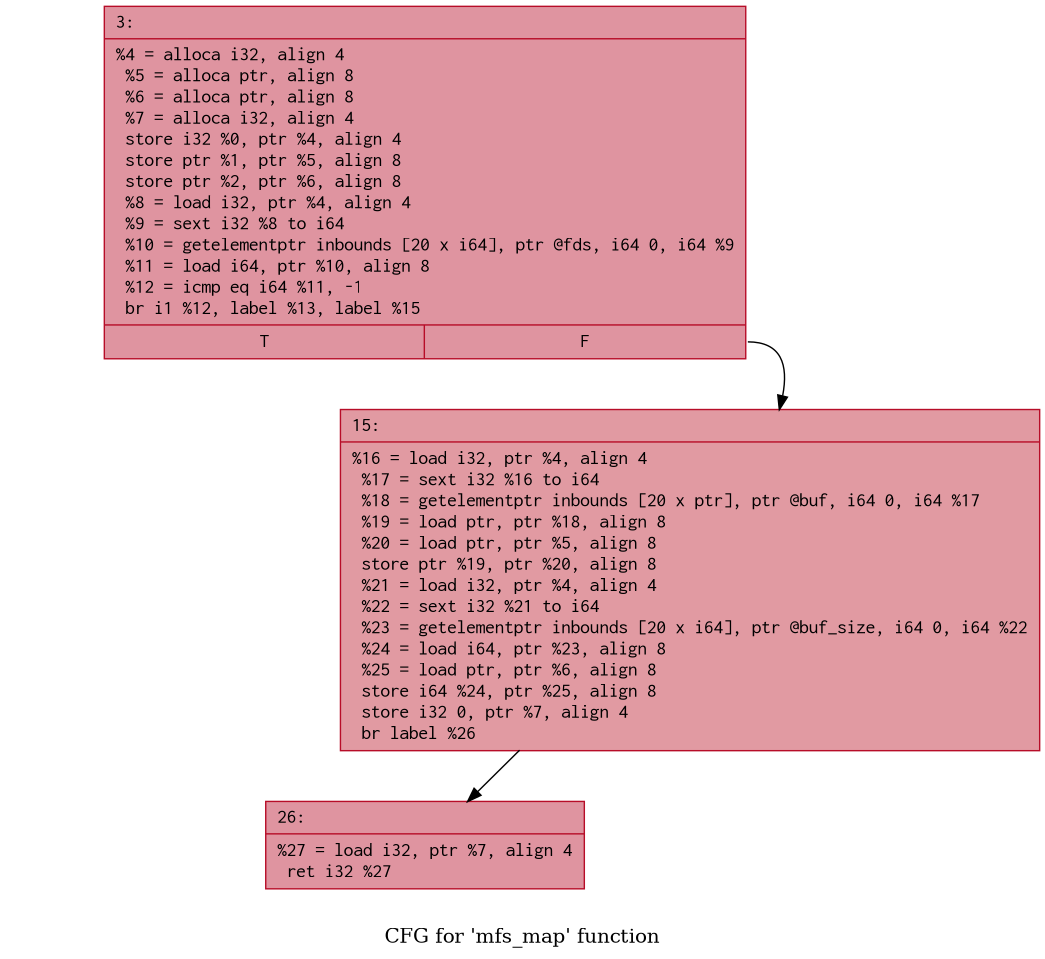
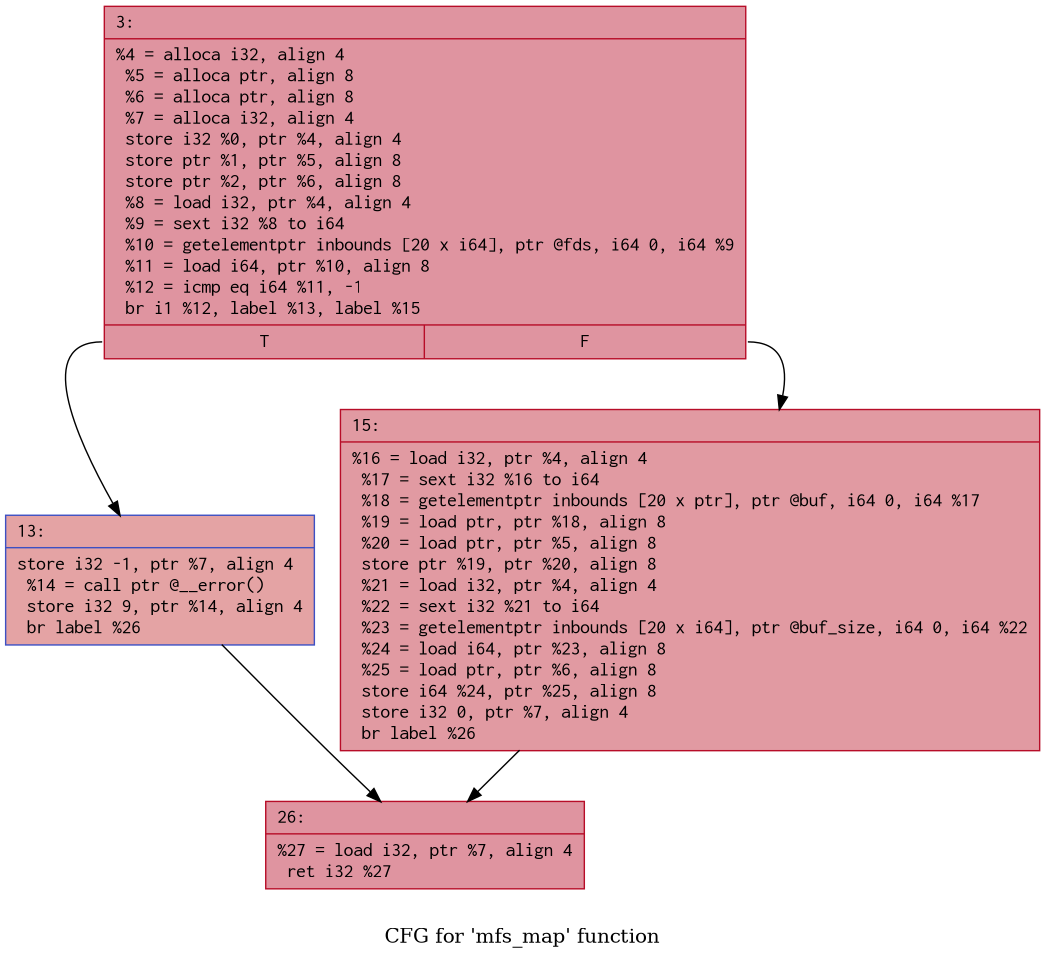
node "13:": added
